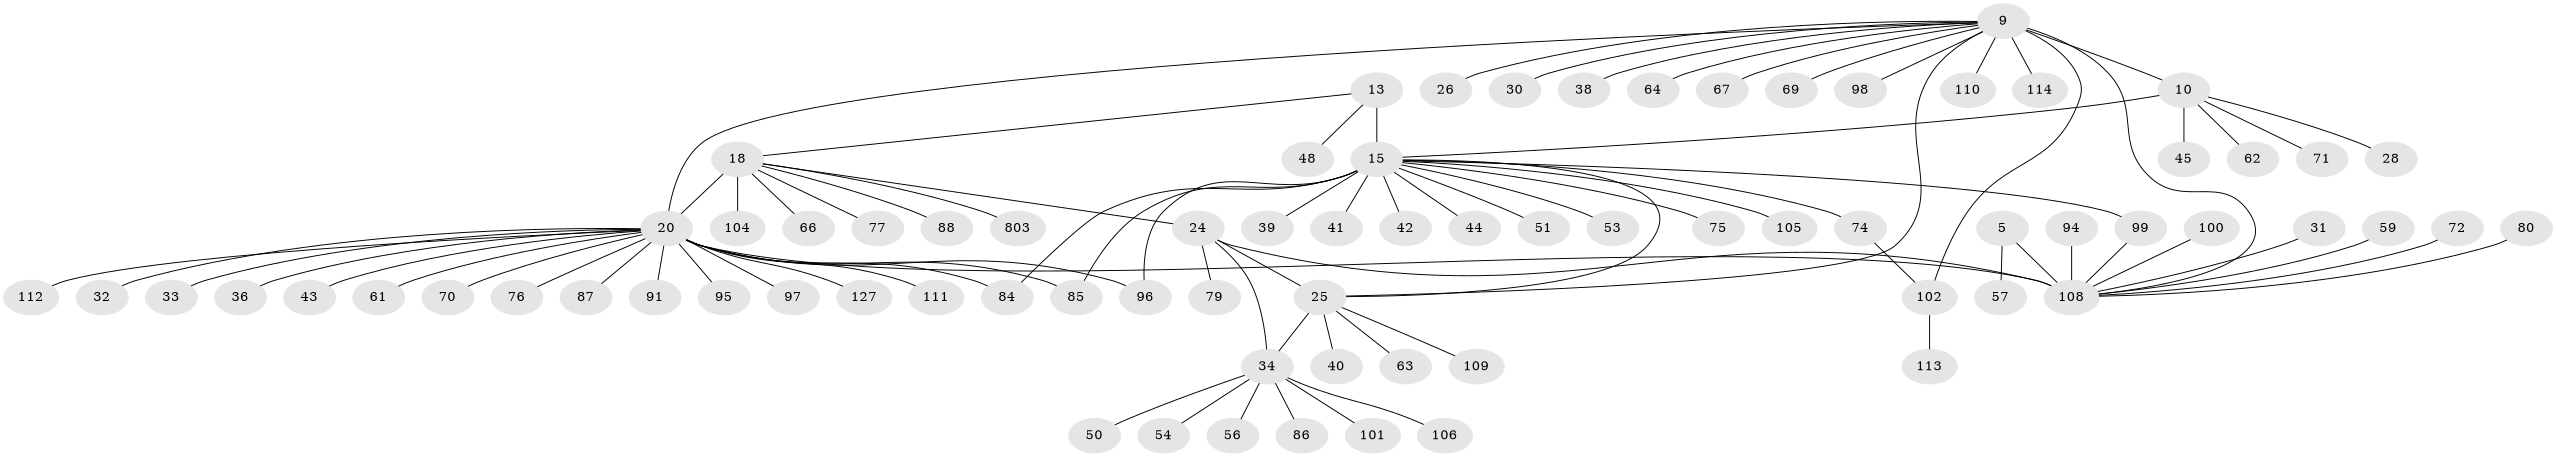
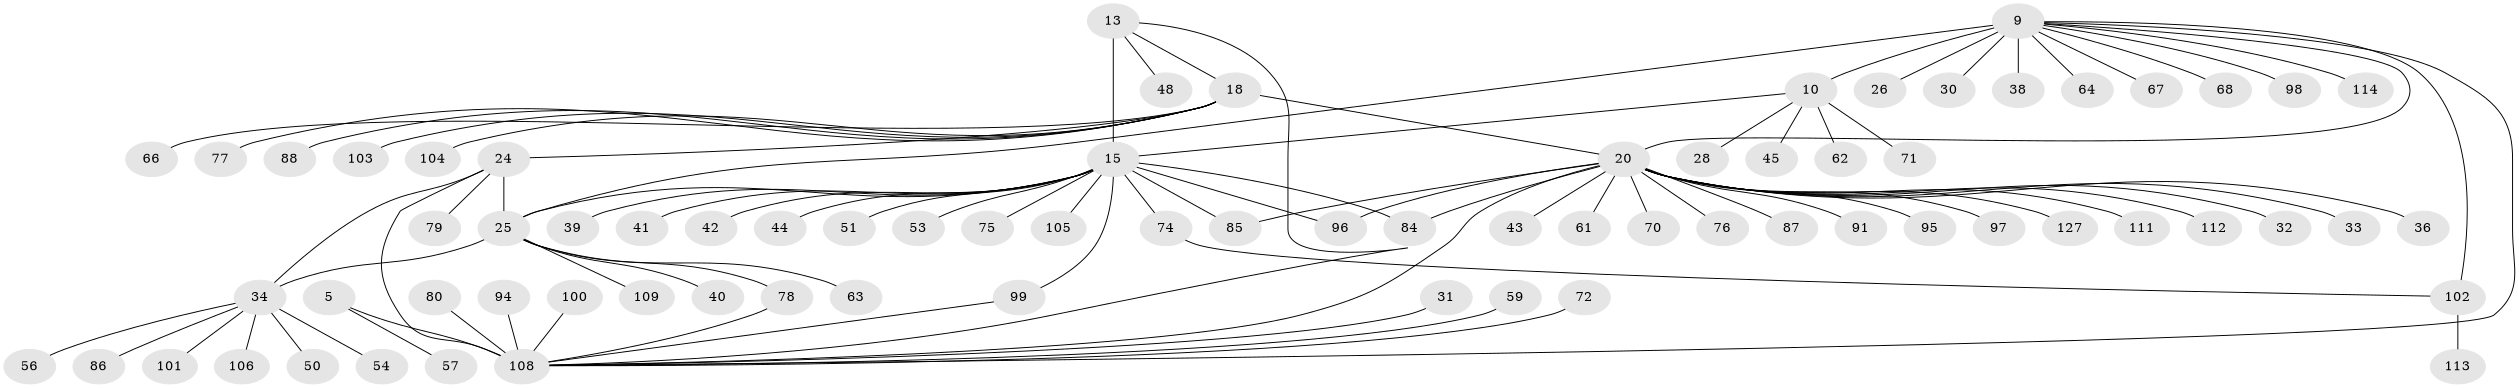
node "69": label "69" -> "68"
node "110": removed
node "803": label "803" -> "103"
edge "13" -- "108": added
node "78": added
